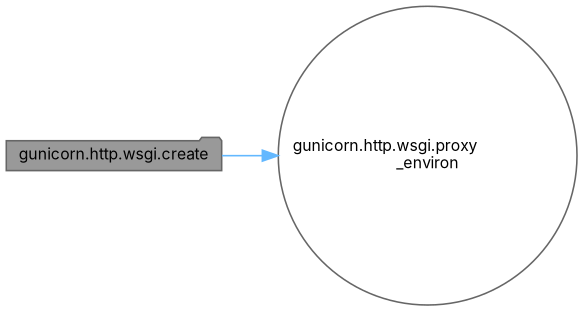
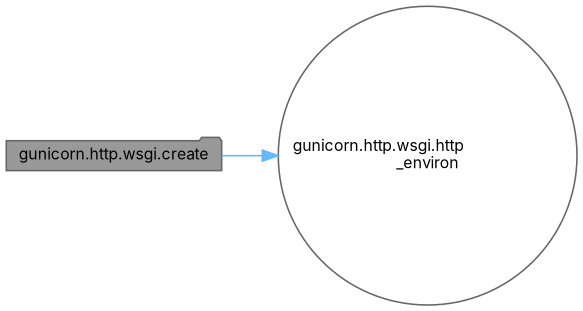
node "gunicorn.http.wsgi.proxy _environ": label "gunicorn.http.wsgi.proxy _environ" -> "gunicorn.http.wsgi.http _environ"
